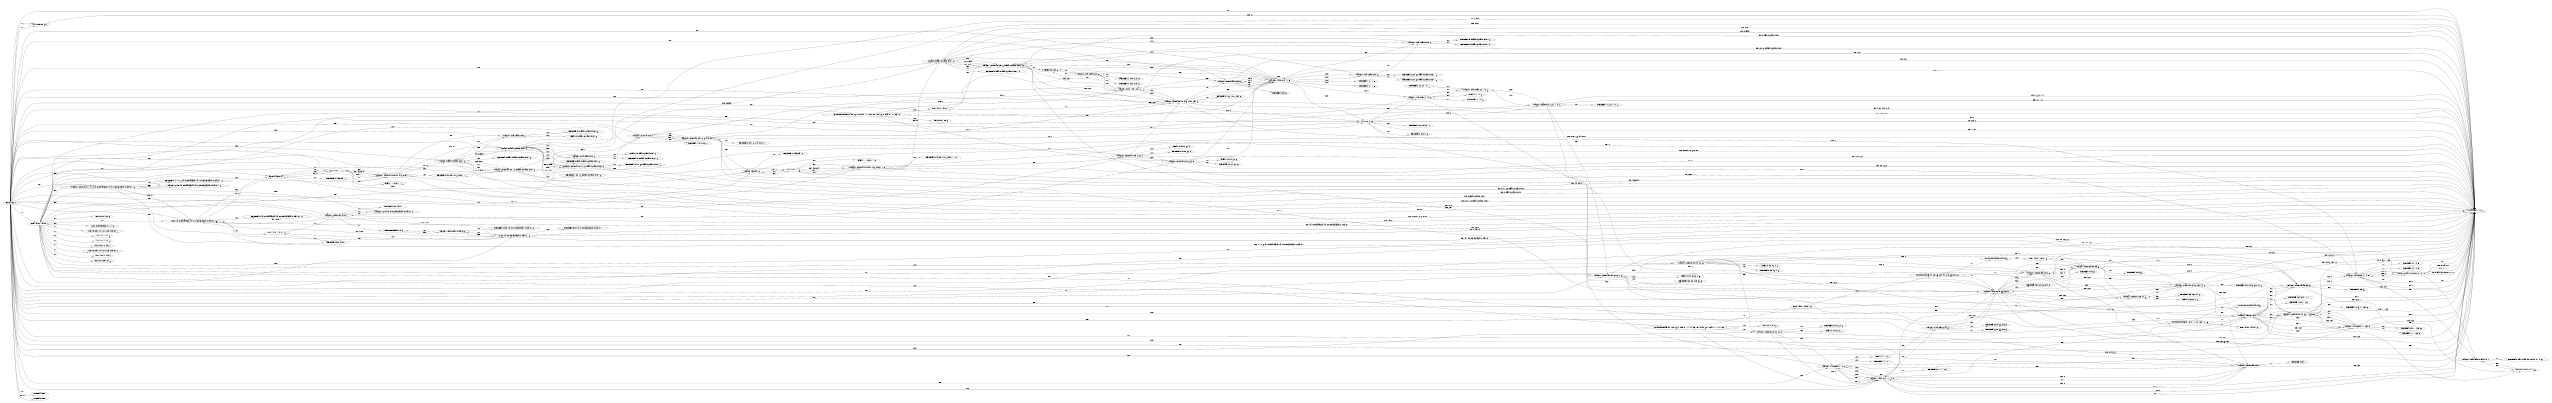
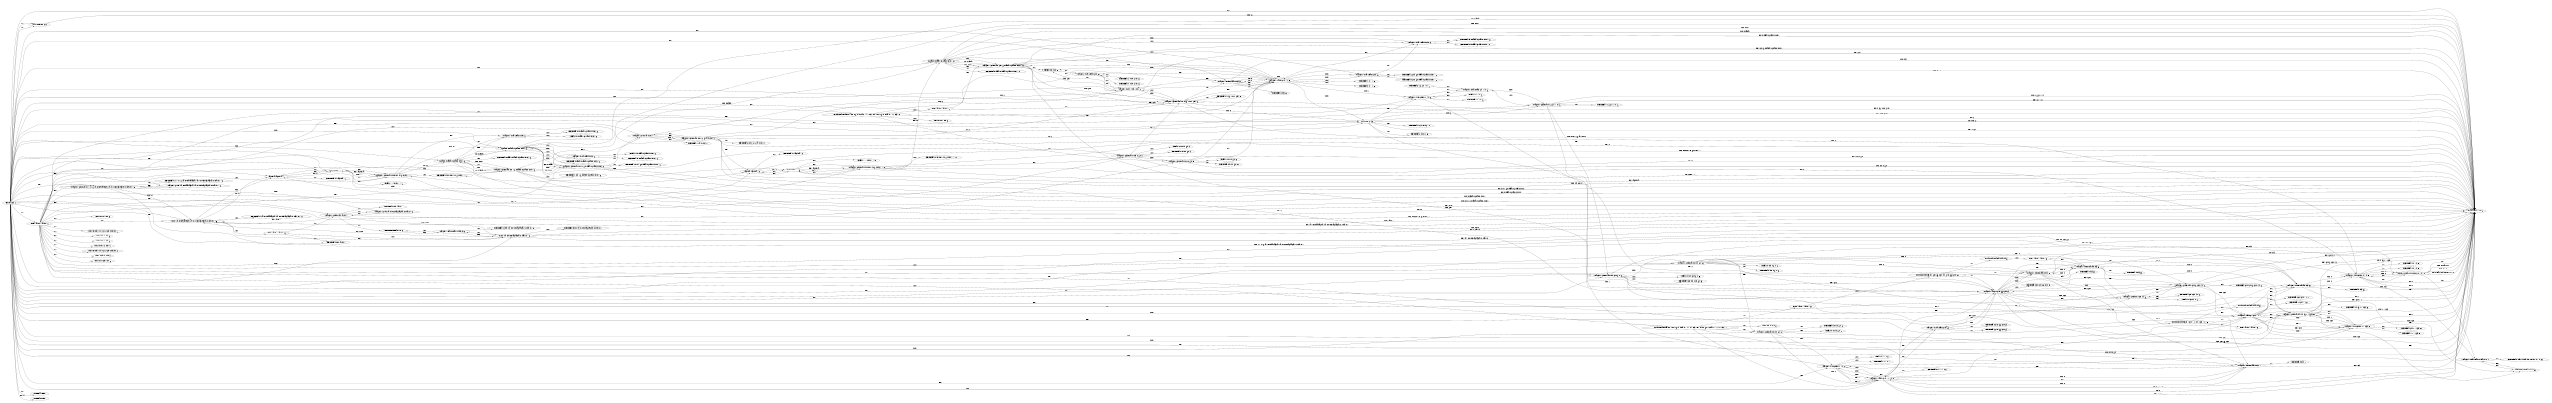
node "(LOCAL,BufferedReader br: ANY)": removed
